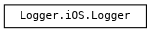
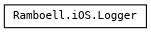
node "Logger.iOS.Logger": label "Logger.iOS.Logger" -> "Ramboell.iOS.Logger"
